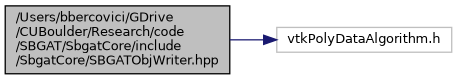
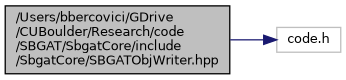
node "vtkPolyDataAlgorithm.h": label "vtkPolyDataAlgorithm.h" -> "code.h"
